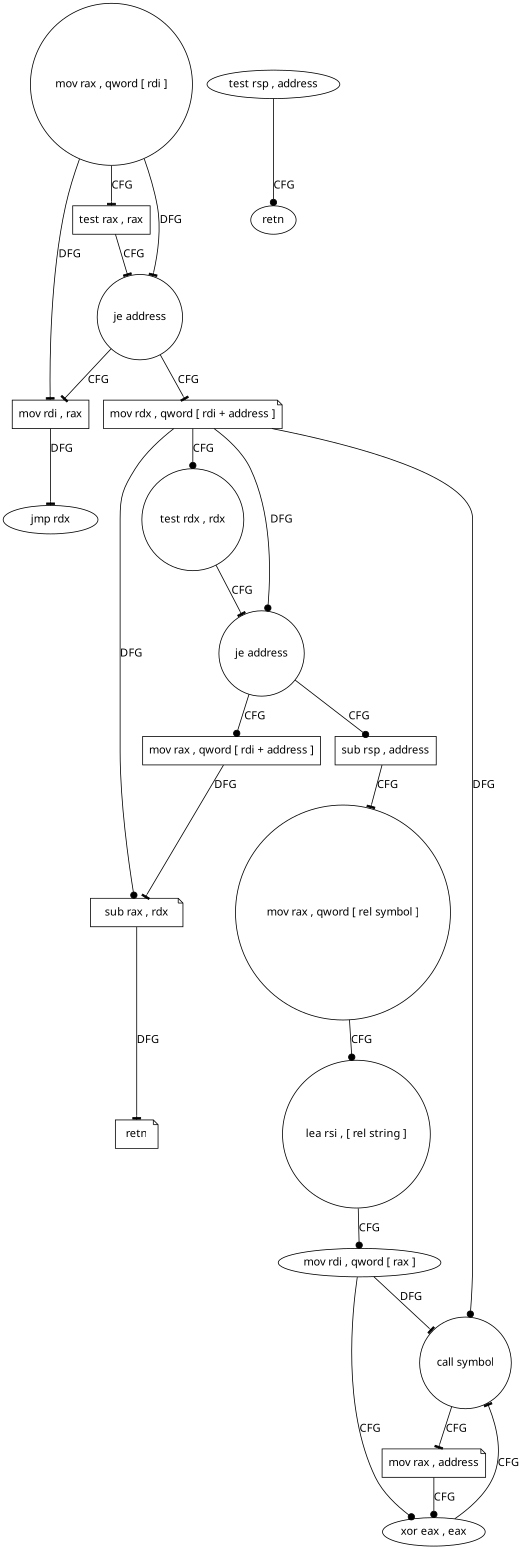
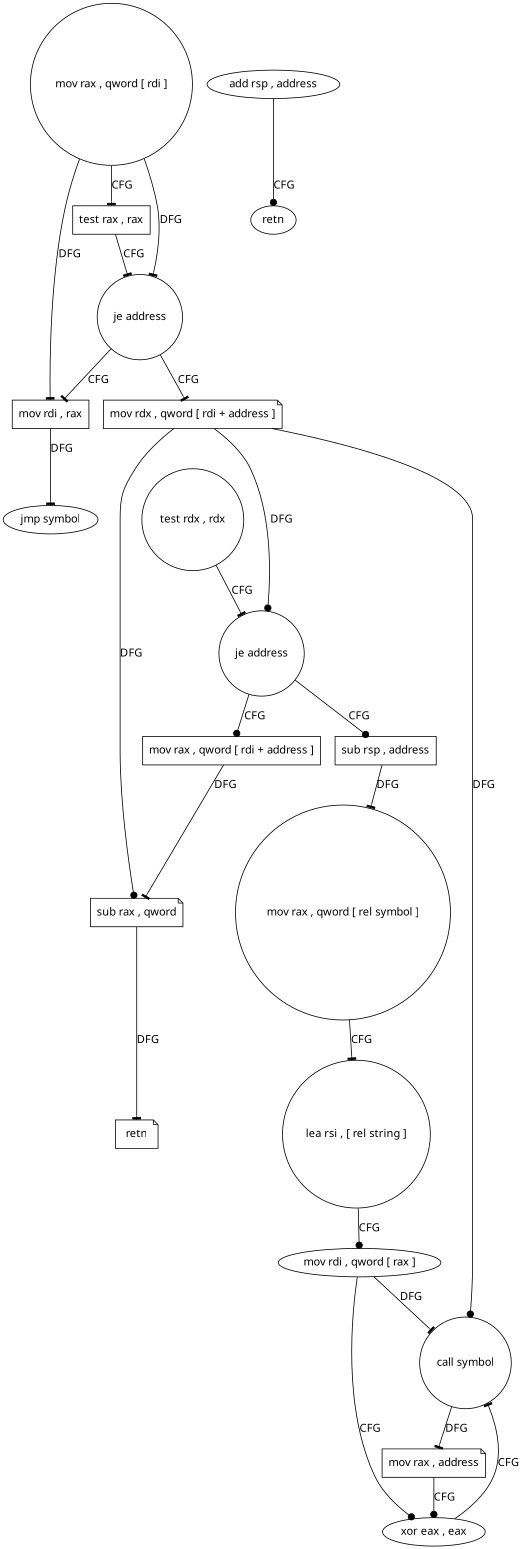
node "test rsp , address": label "test rsp , address" -> "add rsp , address"
edge "mov rdx , qword [ rdi + address ]" -> "test rdx , rdx": removed, label "CFG"
node "jmp rdx": label "jmp rdx" -> "jmp symbol"
edge "sub rsp , address" -> "mov rax , qword [ rel symbol ]": label "CFG" -> "DFG"
node "sub rax , rdx": label "sub rax , rdx" -> "sub rax , qword"
edge "mov rax , qword [ rel symbol ]" -> "lea rsi , [ rel string ]": arrowhead dot -> tee
edge "call symbol" -> "mov rax , address": label "CFG" -> "DFG"
